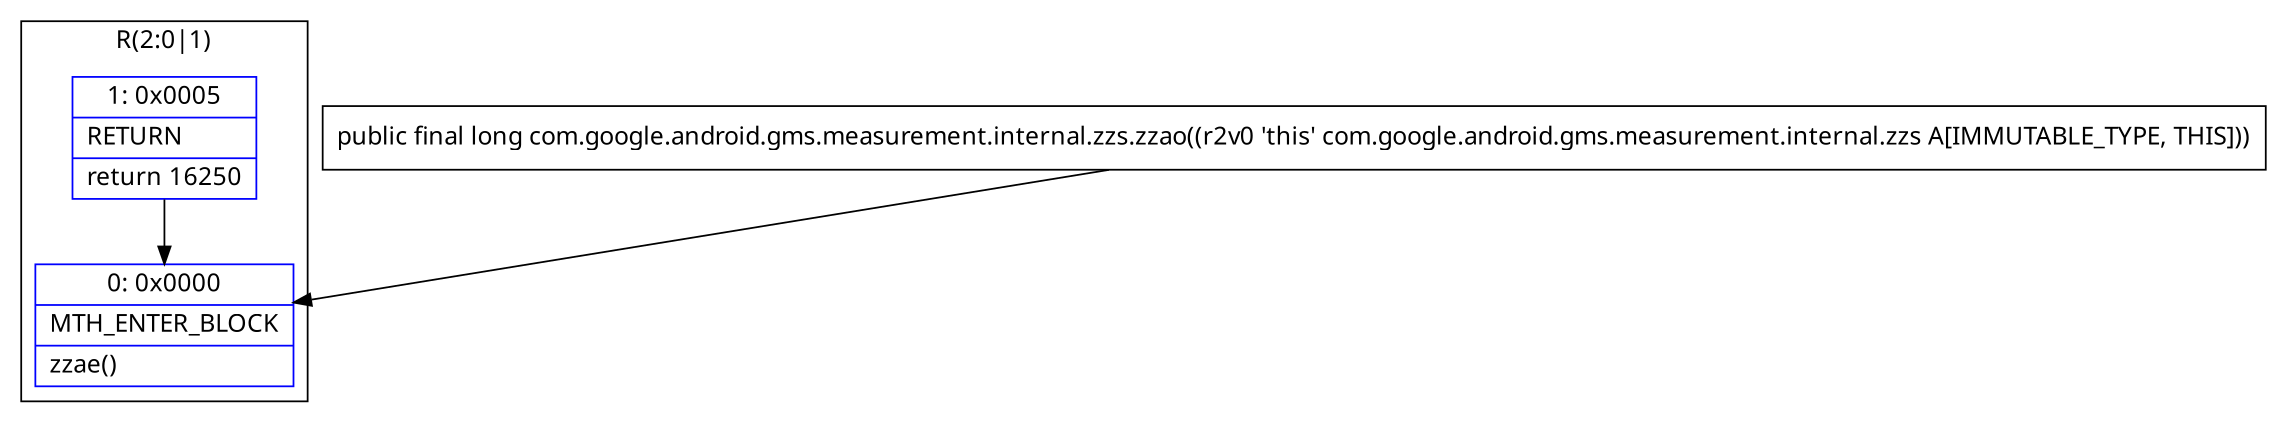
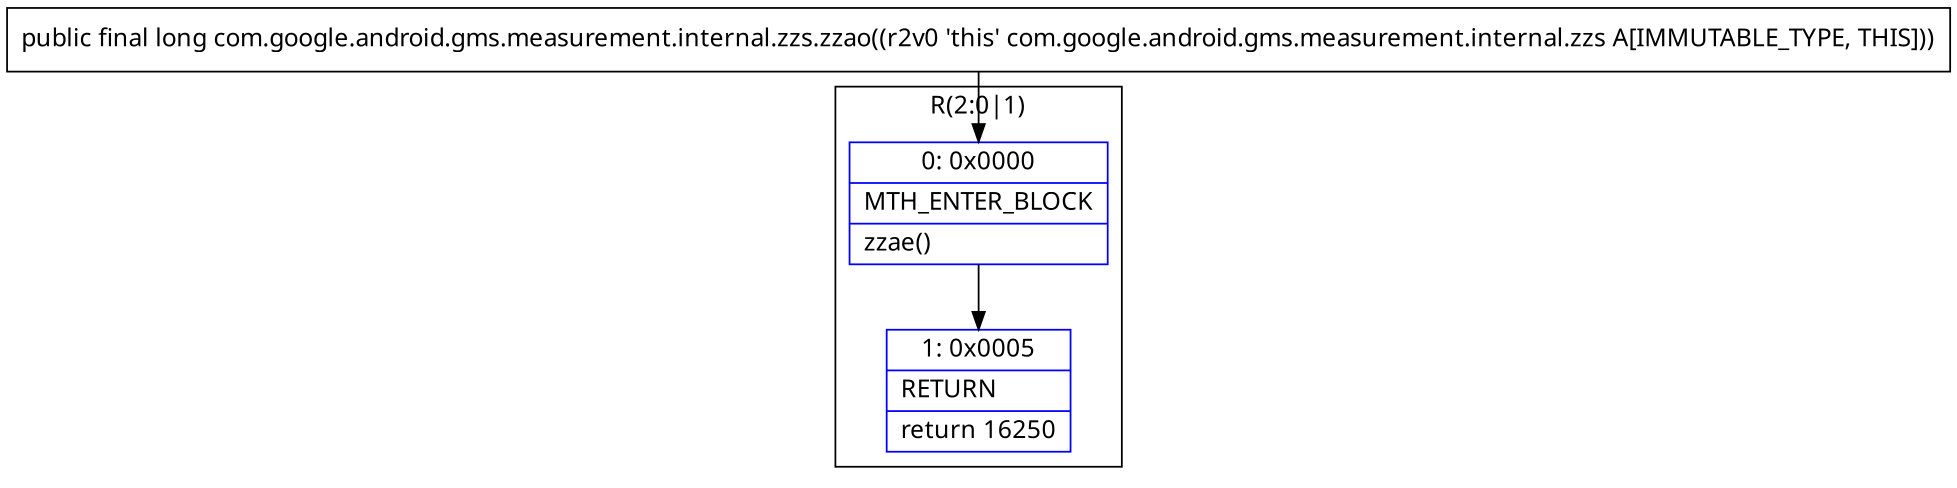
edge "1: 0x0005" -> "0: 0x0000": reversed
